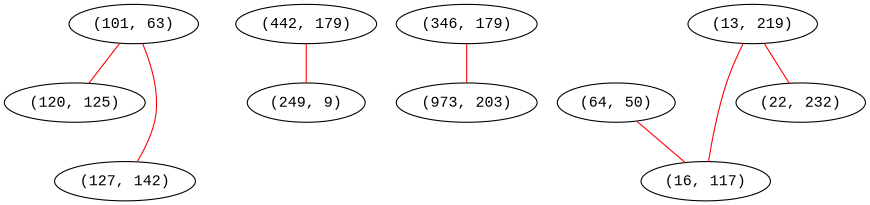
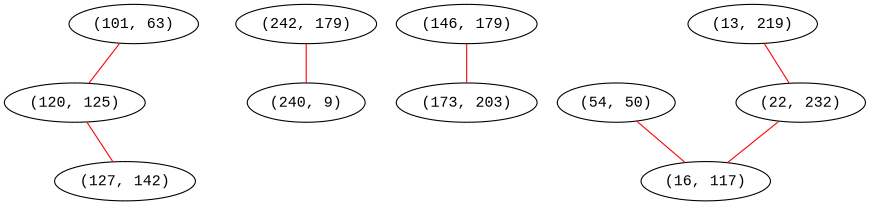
node "(442, 179)": label "(442, 179)" -> "(242, 179)"
node "(346, 179)": label "(346, 179)" -> "(146, 179)"
edge "(13, 219)" -- "(16, 117)": now "(22, 232)" -- "(16, 117)"
node "(249, 9)": label "(249, 9)" -> "(240, 9)"
node "(973, 203)": label "(973, 203)" -> "(173, 203)"
node "(64, 50)": label "(64, 50)" -> "(54, 50)"
edge "(101, 63)" -- "(127, 142)": now "(120, 125)" -- "(127, 142)"
